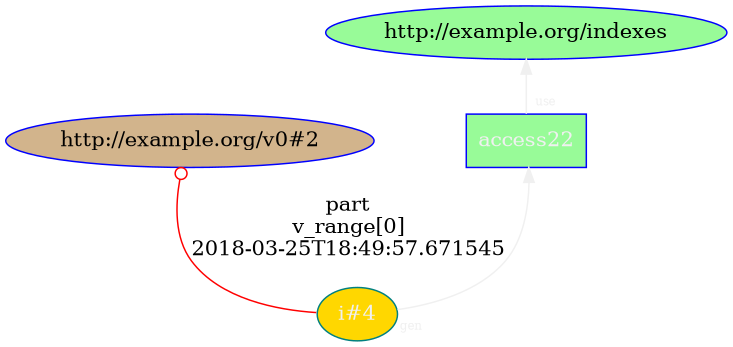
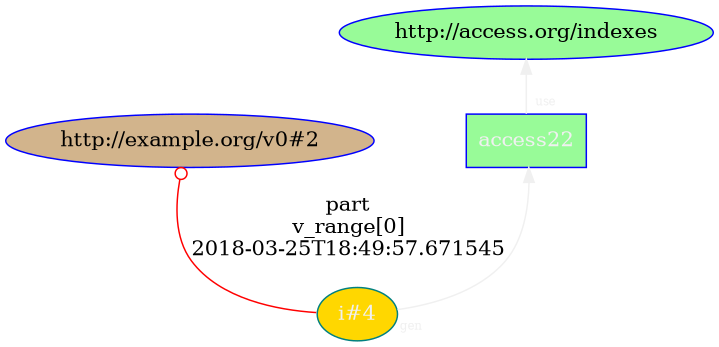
node "http://example.org/indexes": label "http://example.org/indexes" -> "http://access.org/indexes"
